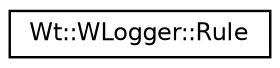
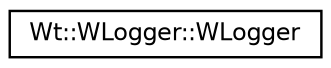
node "Wt::WLogger::Rule": label "Wt::WLogger::Rule" -> "Wt::WLogger::WLogger"
